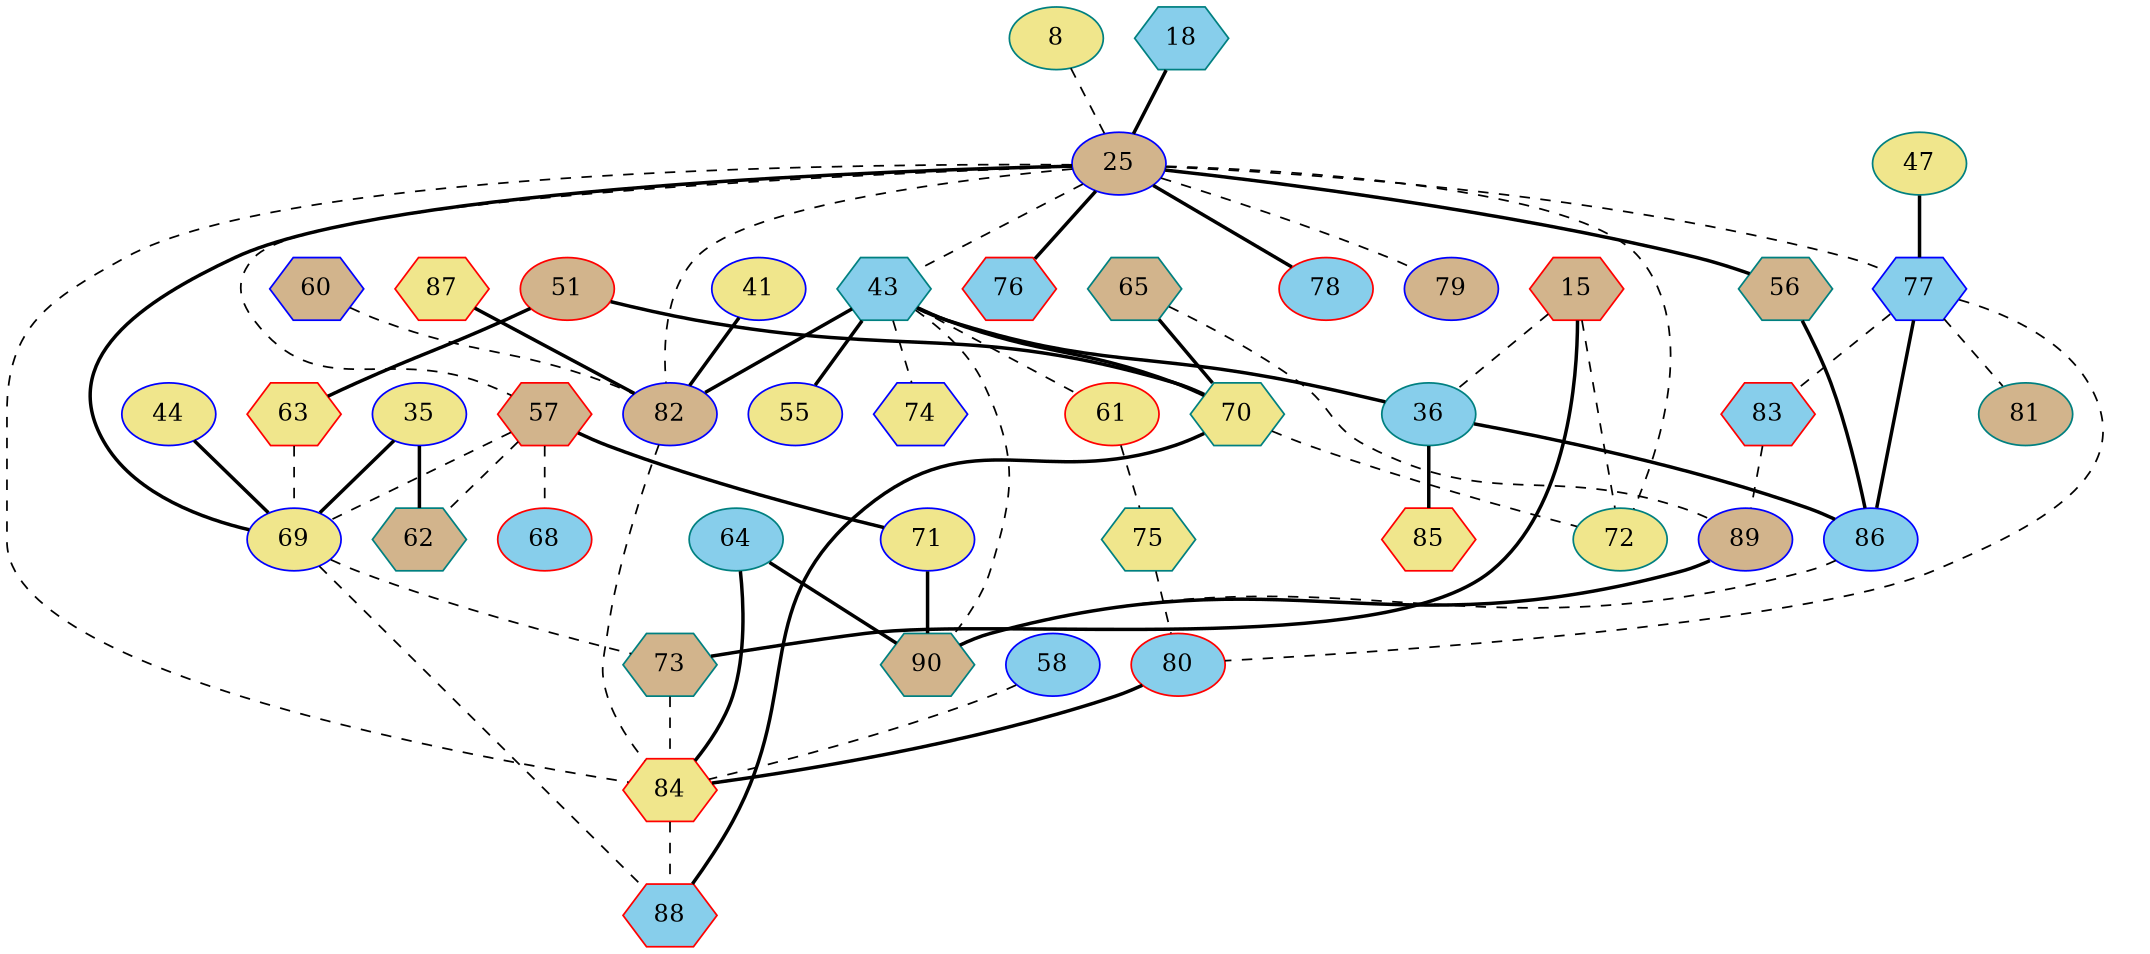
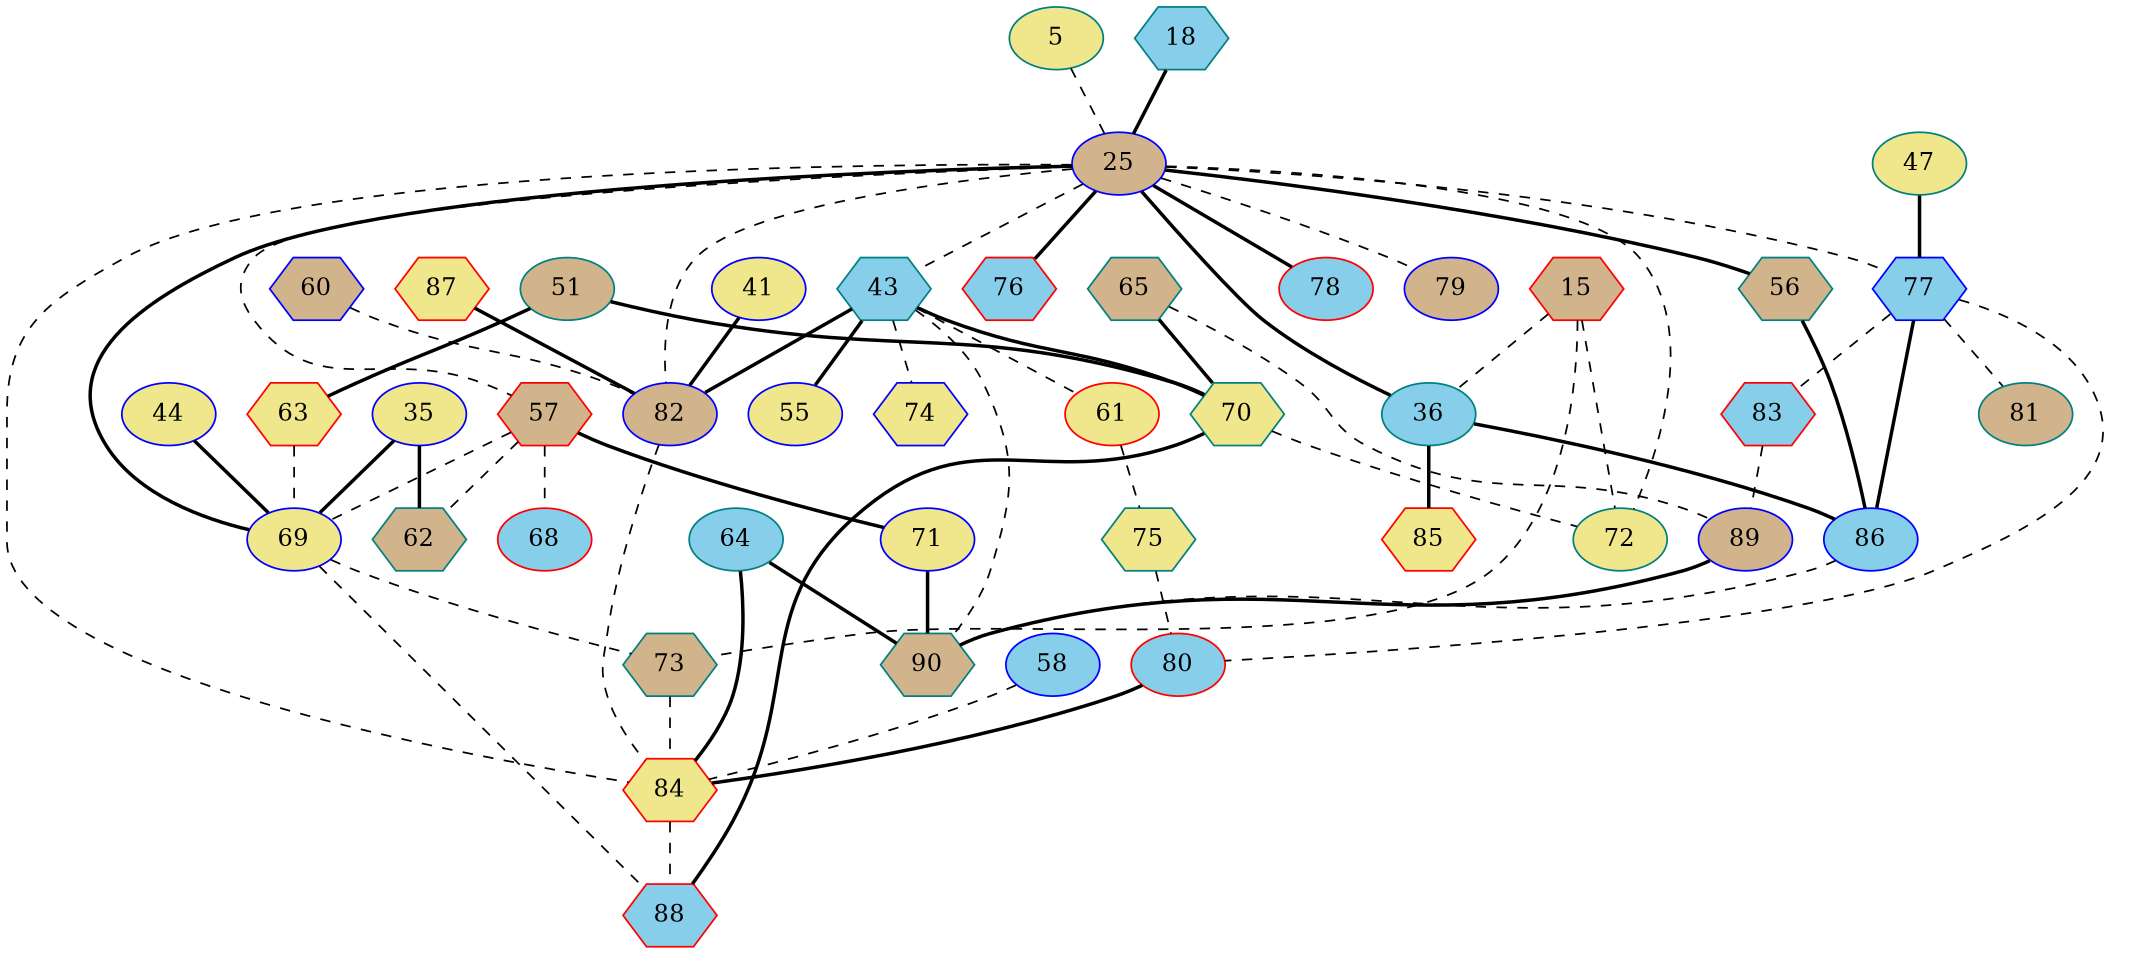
node "8": label "8" -> "5"
node "51": color red -> teal
edge "43" -- "36": now "25" -- "36"
edge "15" -- "73": style bold -> dashed
